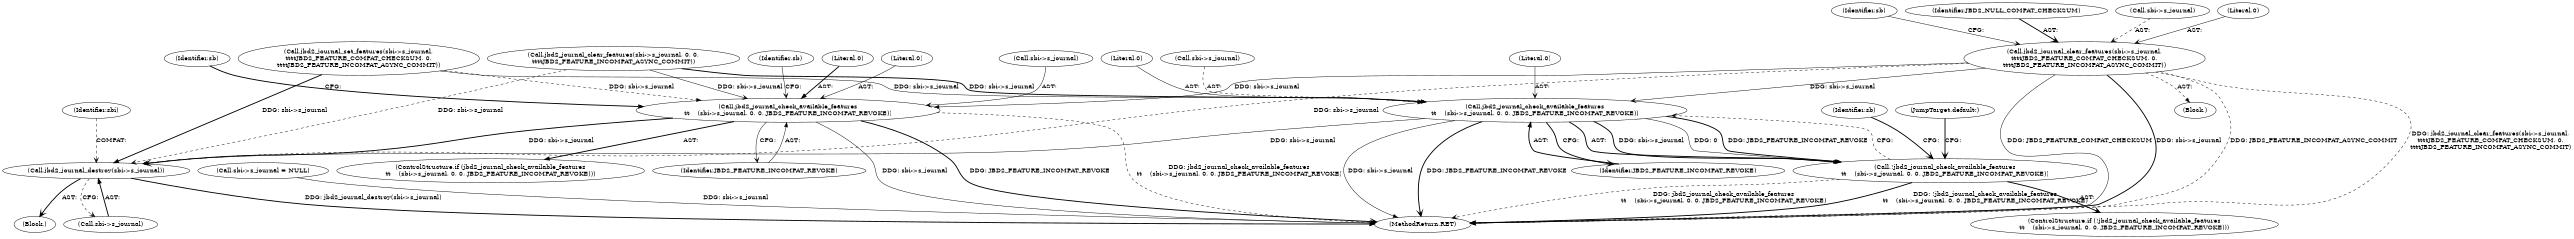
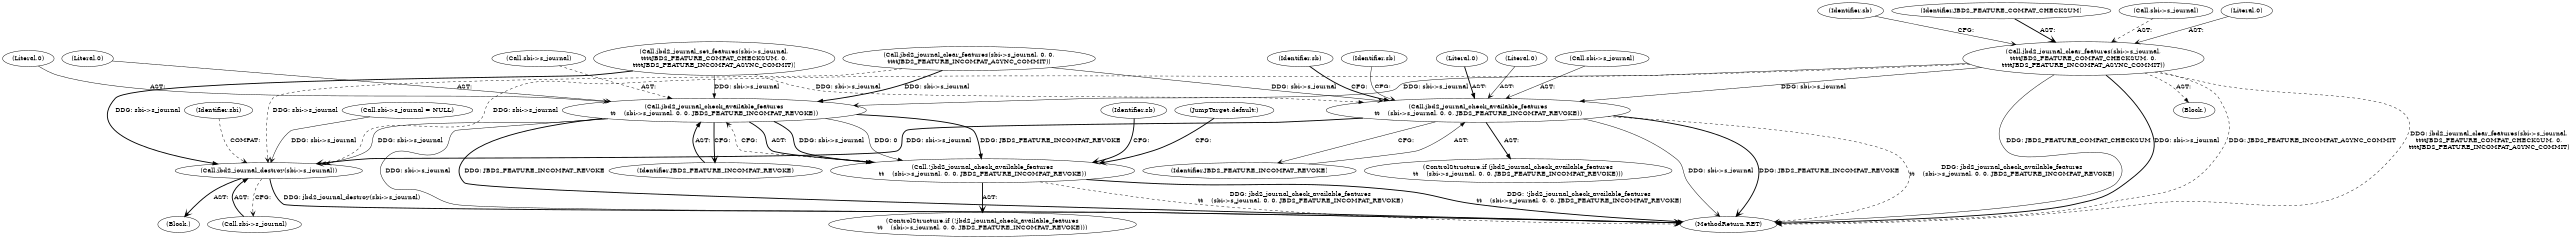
node "(Identifier,JBD2_NULL_COMPAT_CHECKSUM)": label "(Identifier,JBD2_NULL_COMPAT_CHECKSUM)" -> "(Identifier,JBD2_FEATURE_COMPAT_CHECKSUM)"
edge "(Call,sbi->s_journal = NULL)" -> "(MethodReturn,RET)": now "(Call,sbi->s_journal = NULL)" -> "(Call,jbd2_journal_destroy(sbi->s_journal))"
edge "(Call,jbd2_journal_destroy(sbi->s_journal))" -> "(MethodReturn,RET)": arrowhead normal -> vee
